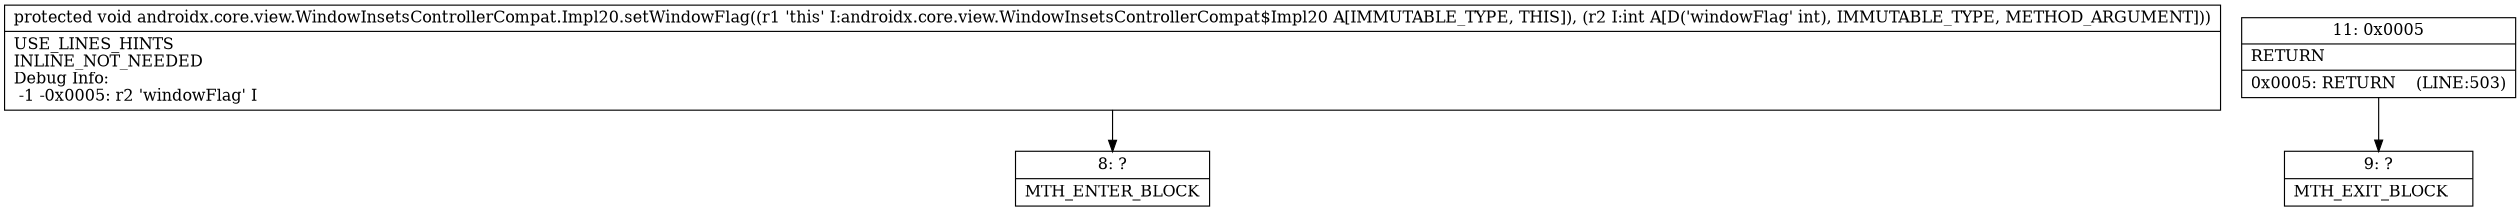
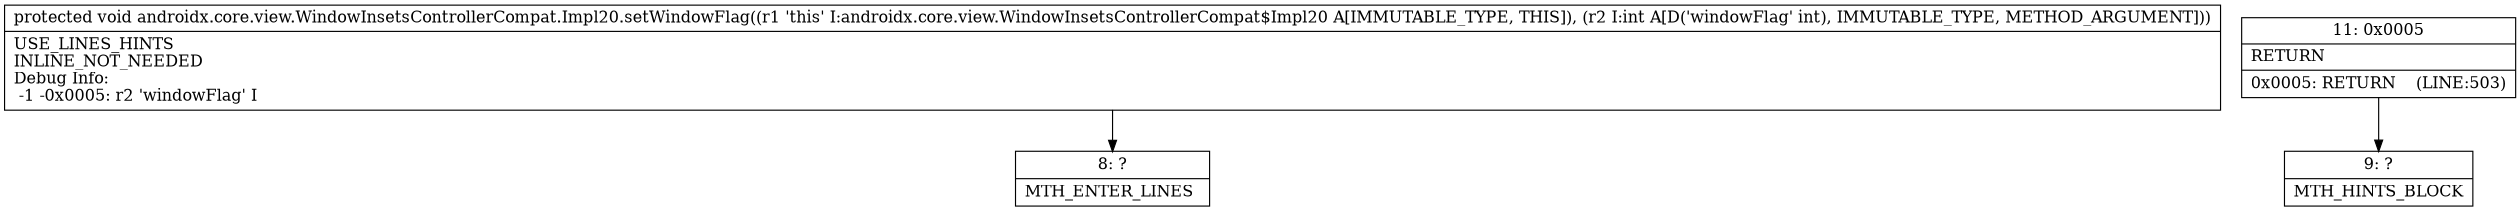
node "8: ?": text "MTH_ENTER_BLOCK" -> "MTH_ENTER_LINES"
node "9: ?": text "MTH_EXIT_BLOCK" -> "MTH_HINTS_BLOCK"
